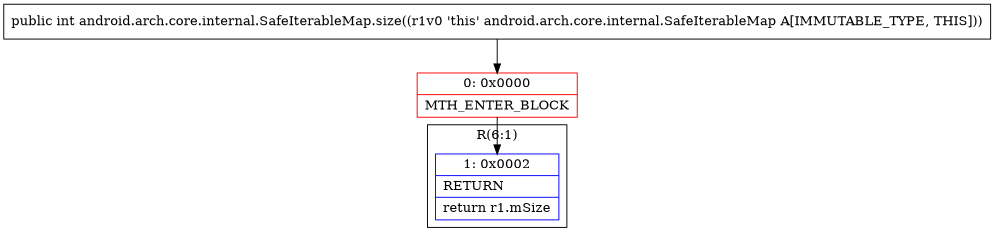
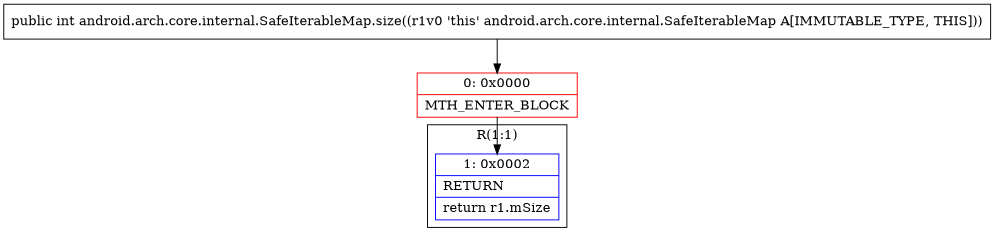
cluster "R(6:1)": label "R(6:1)" -> "R(1:1)"
